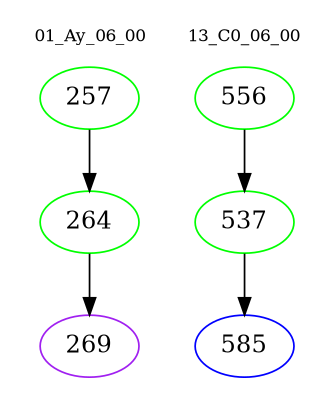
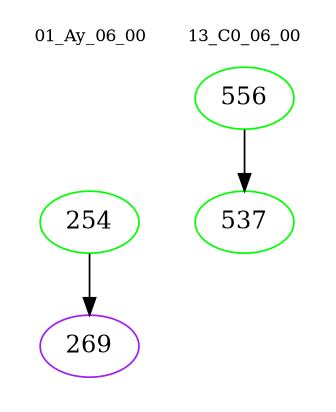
node "257": removed
node "264": label "264" -> "254"
node "585": removed
